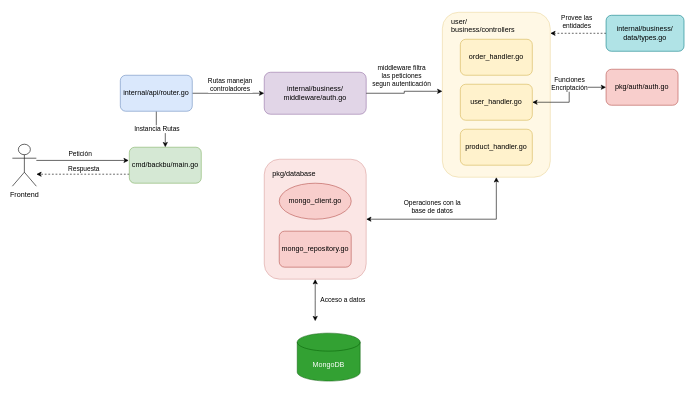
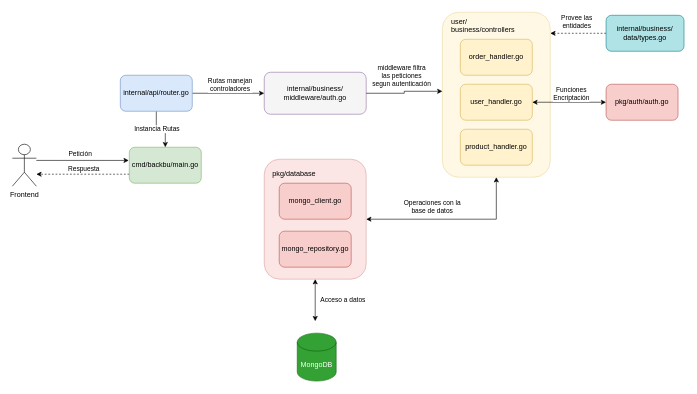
node "pkg/auth/auth.go": moved (642, 87) -> (642, 102)
node "internal/business/ middleware/auth.go": fillcolor #e1d5e7 -> #f5f5f5
node "mongo_client.go": shape ellipse -> rounded rectangle
node "MongoDB": size 63x48 -> 39x48
